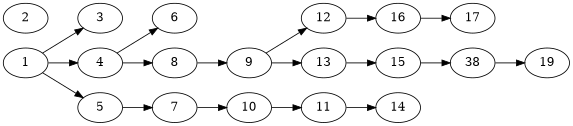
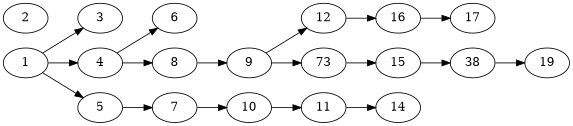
node "13": label "13" -> "73"
